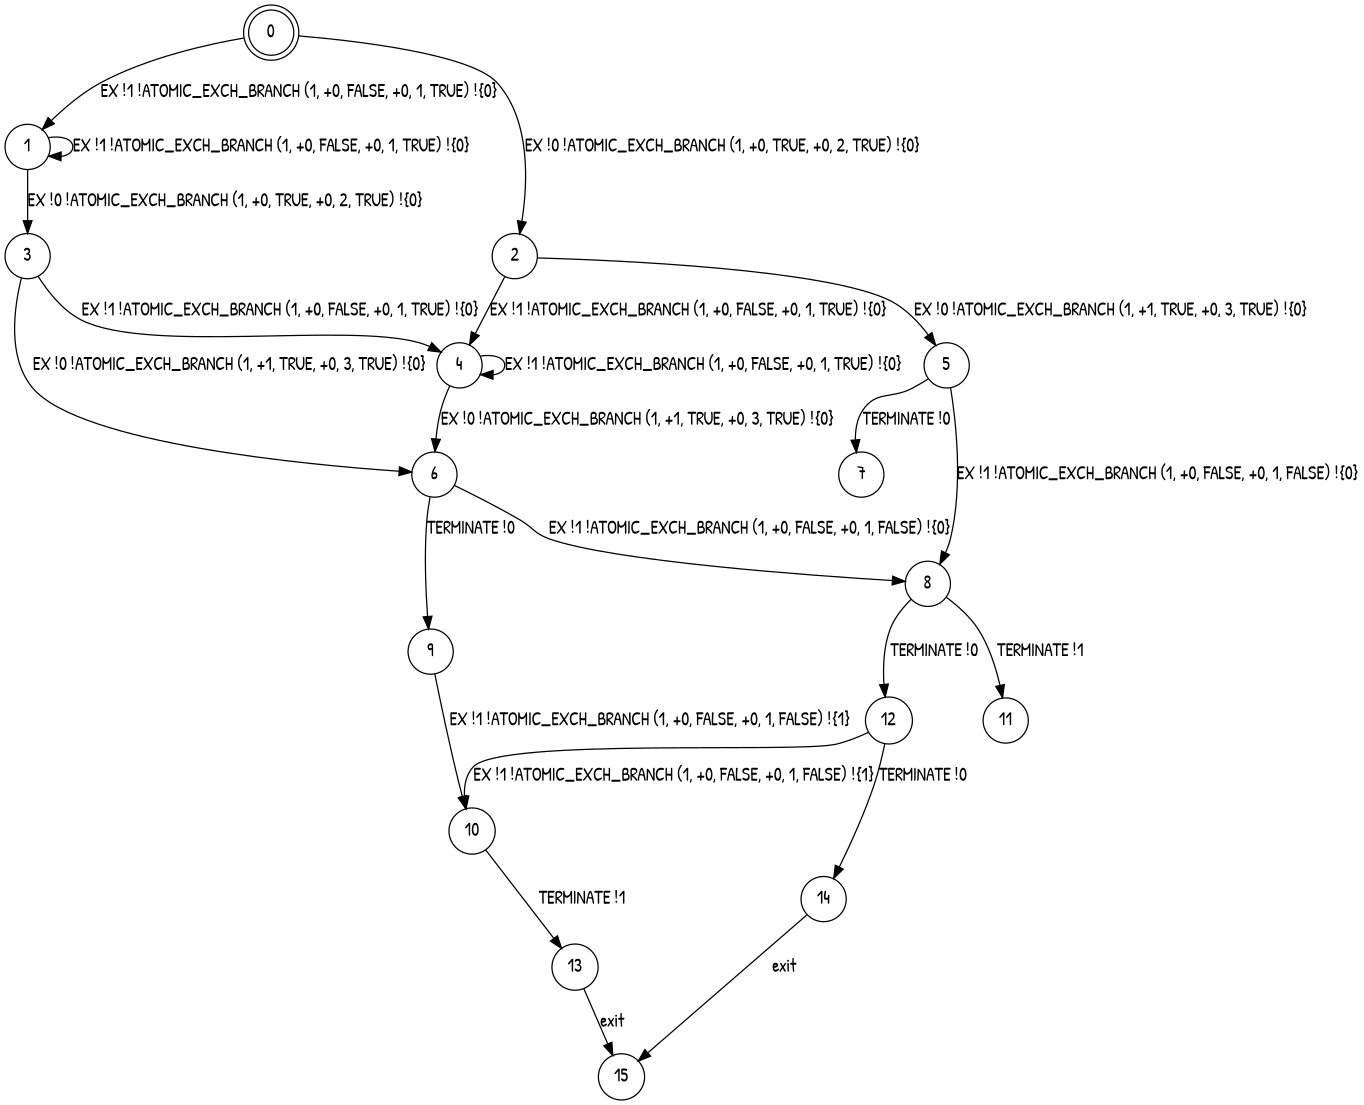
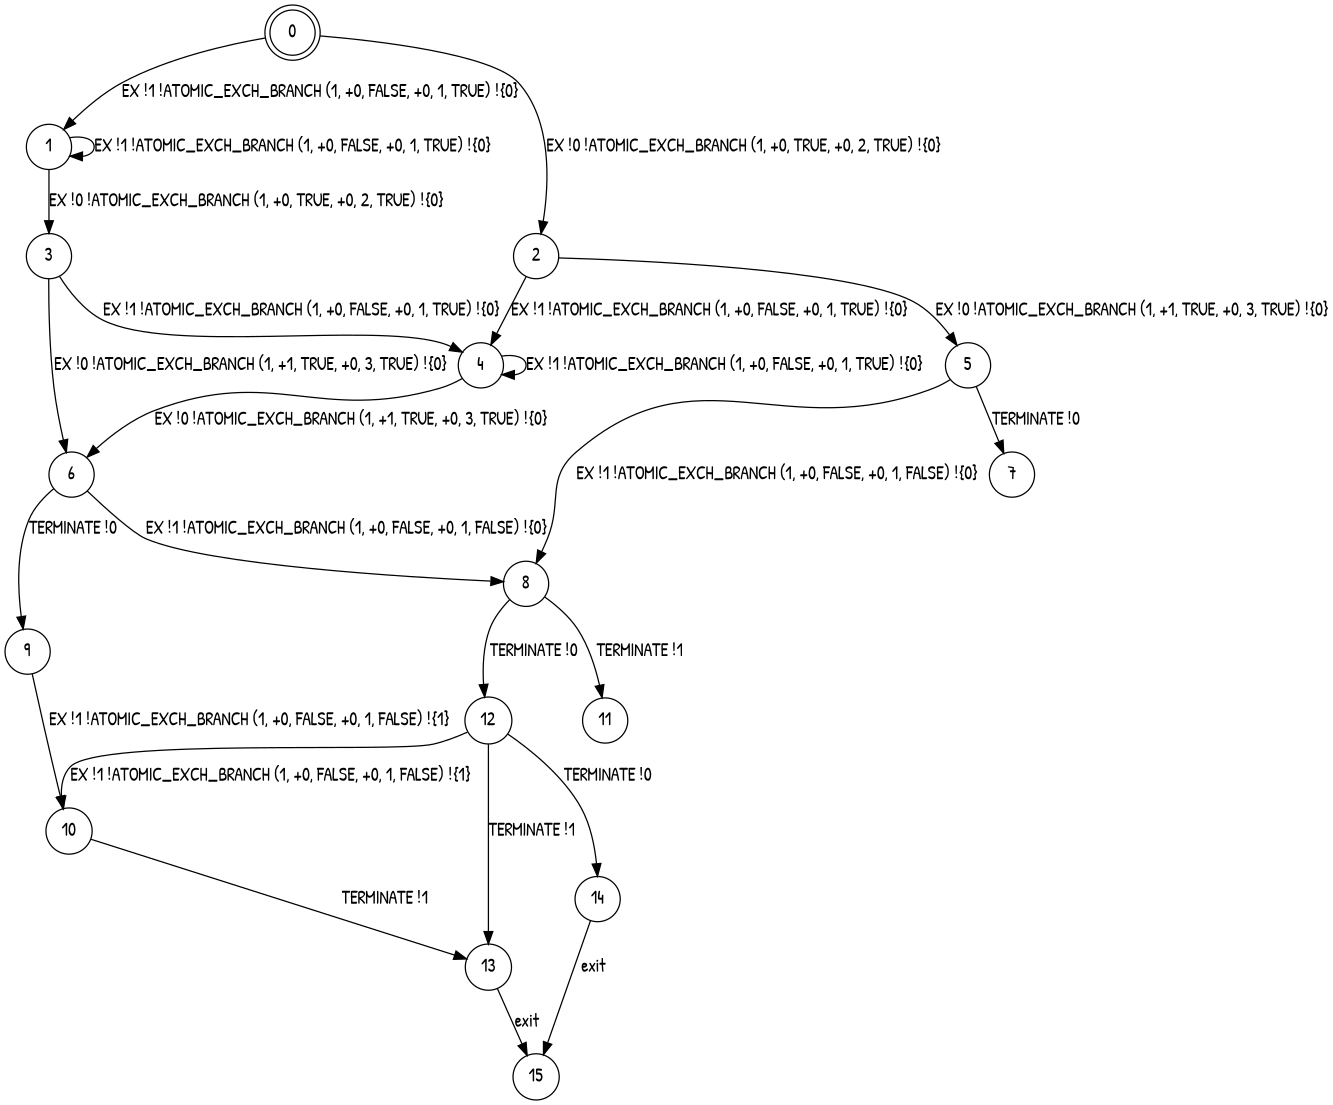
edge "12" -> "13": added, label "TERMINATE !1"
